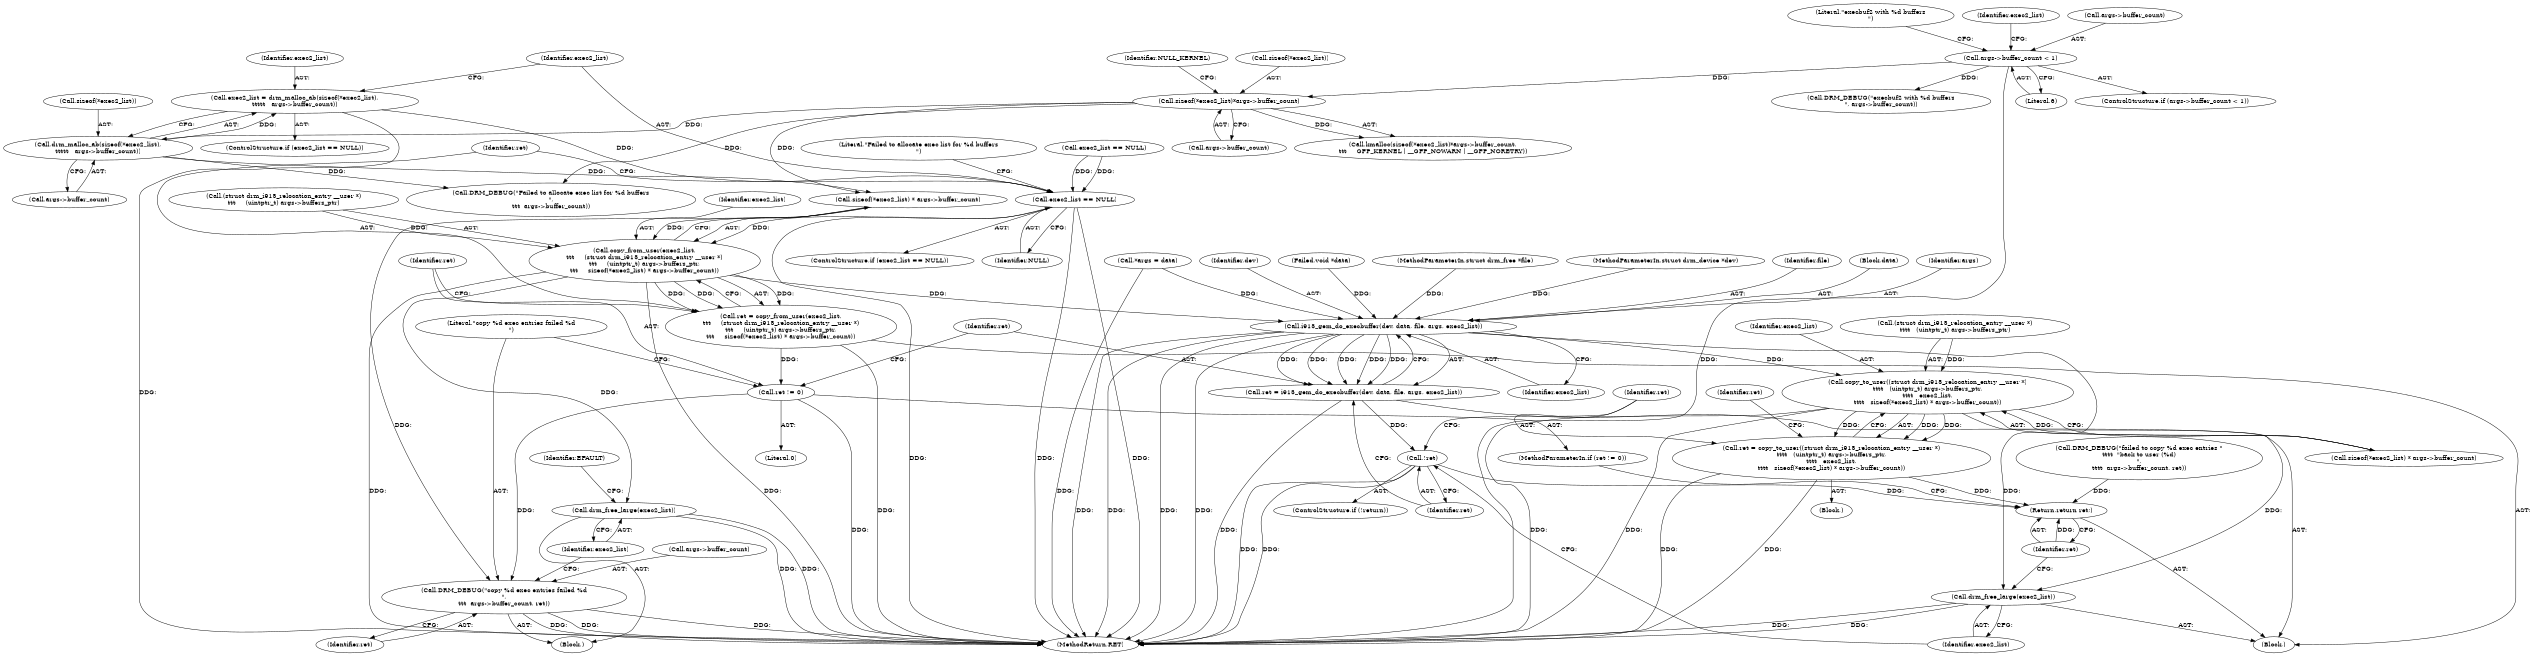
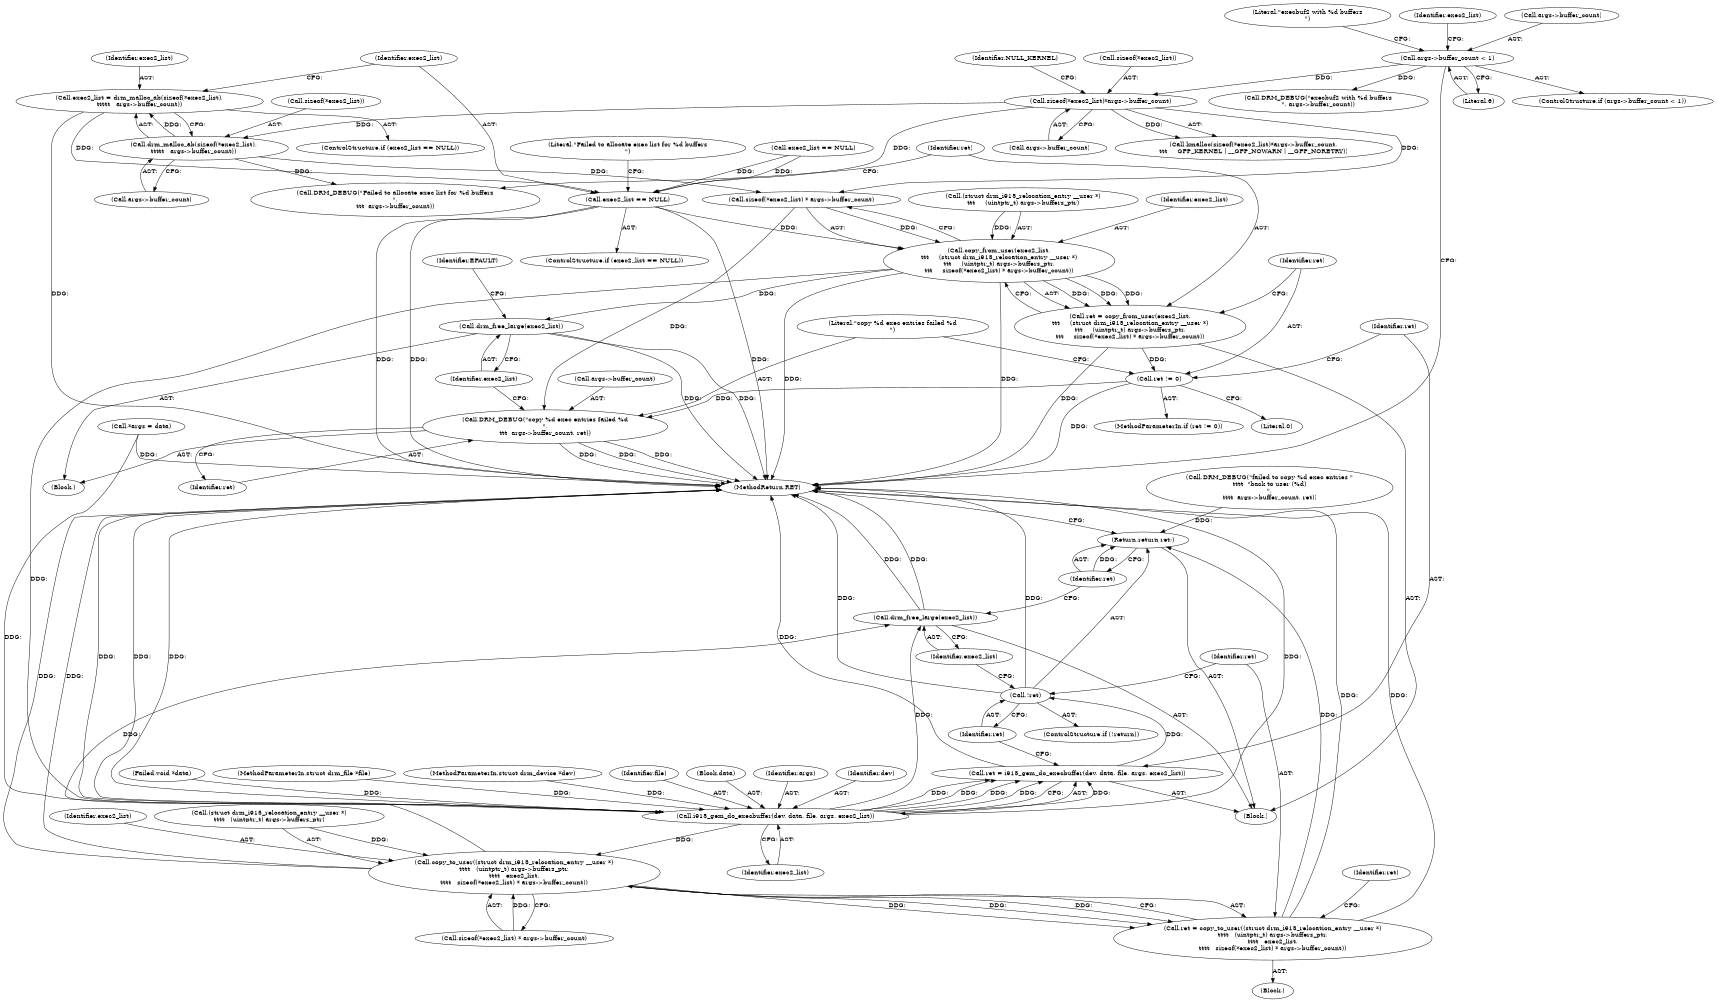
node "(Identifier,NULL)": removed
node "(MethodParameterIn,struct drm_free *file)": label "(MethodParameterIn,struct drm_free *file)" -> "(MethodParameterIn,struct drm_file *file)"
edge "(Call,args->buffer_count < 1)" -> "(MethodReturn,RET)": label "DDG: " -> "CFG: "
edge "(Call,ret != 0)" -> "(Literal,0)": label "AST: " -> "CFG: "
edge "(MethodParameterIn,if (ret != 0))" -> "(Return,return ret;)": now "(MethodReturn,RET)" -> "(Return,return ret;)"
edge "(Call,!ret)" -> "(Return,return ret;)": label "DDG: " -> "AST: "
